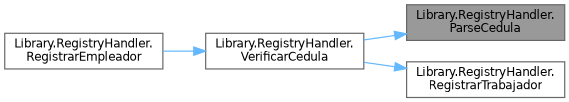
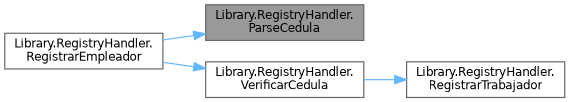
edge "Library.RegistryHandler. VerificarCedula" -> "Library.RegistryHandler. ParseCedula": now "Library.RegistryHandler. RegistrarEmpleador" -> "Library.RegistryHandler. ParseCedula"
